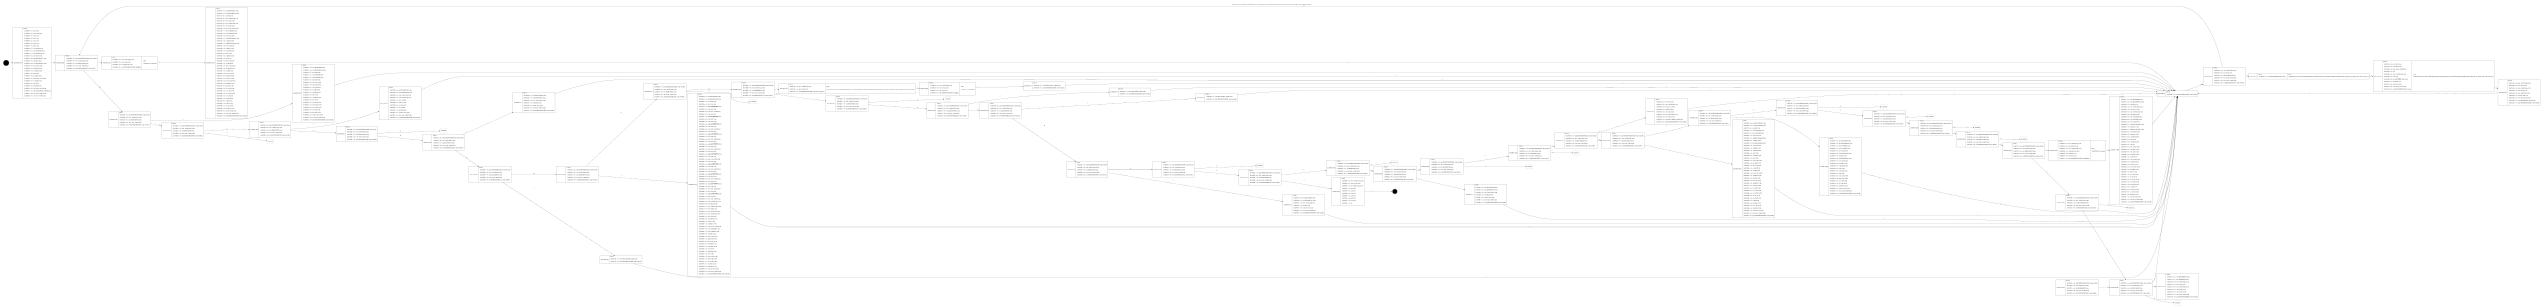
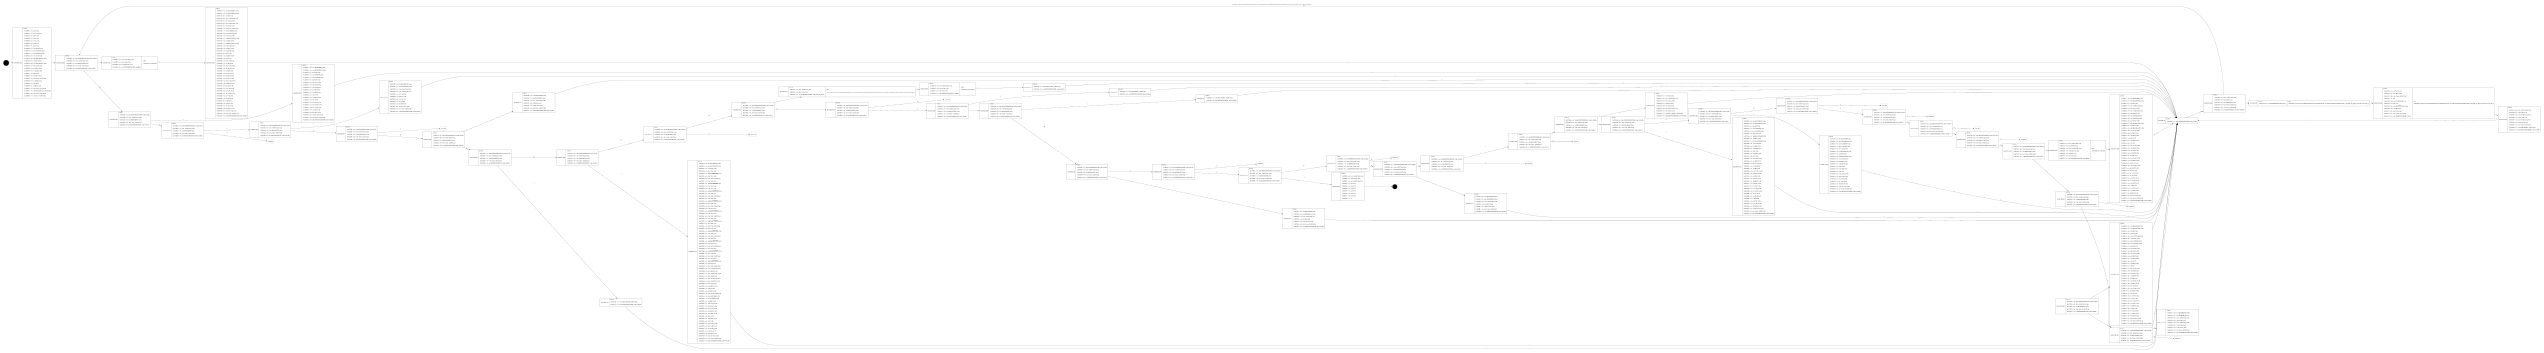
node "0x401e69 [148]": added
